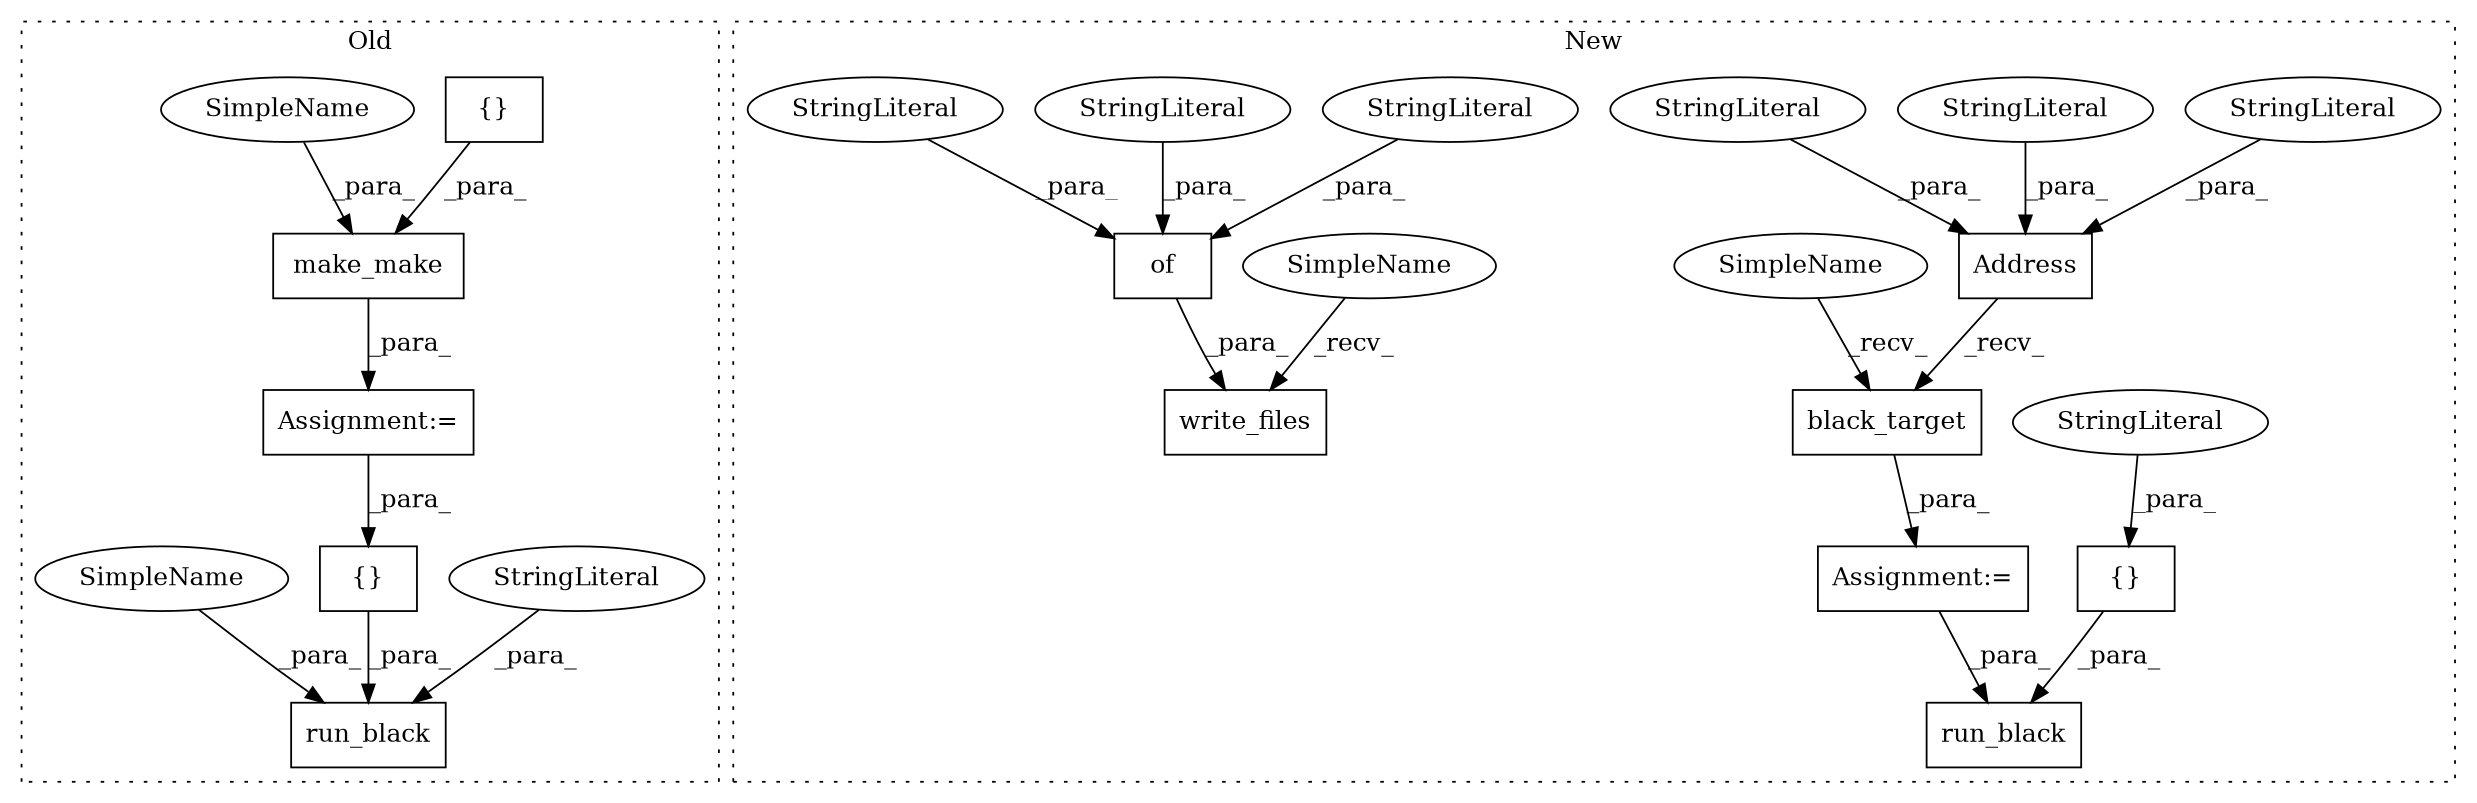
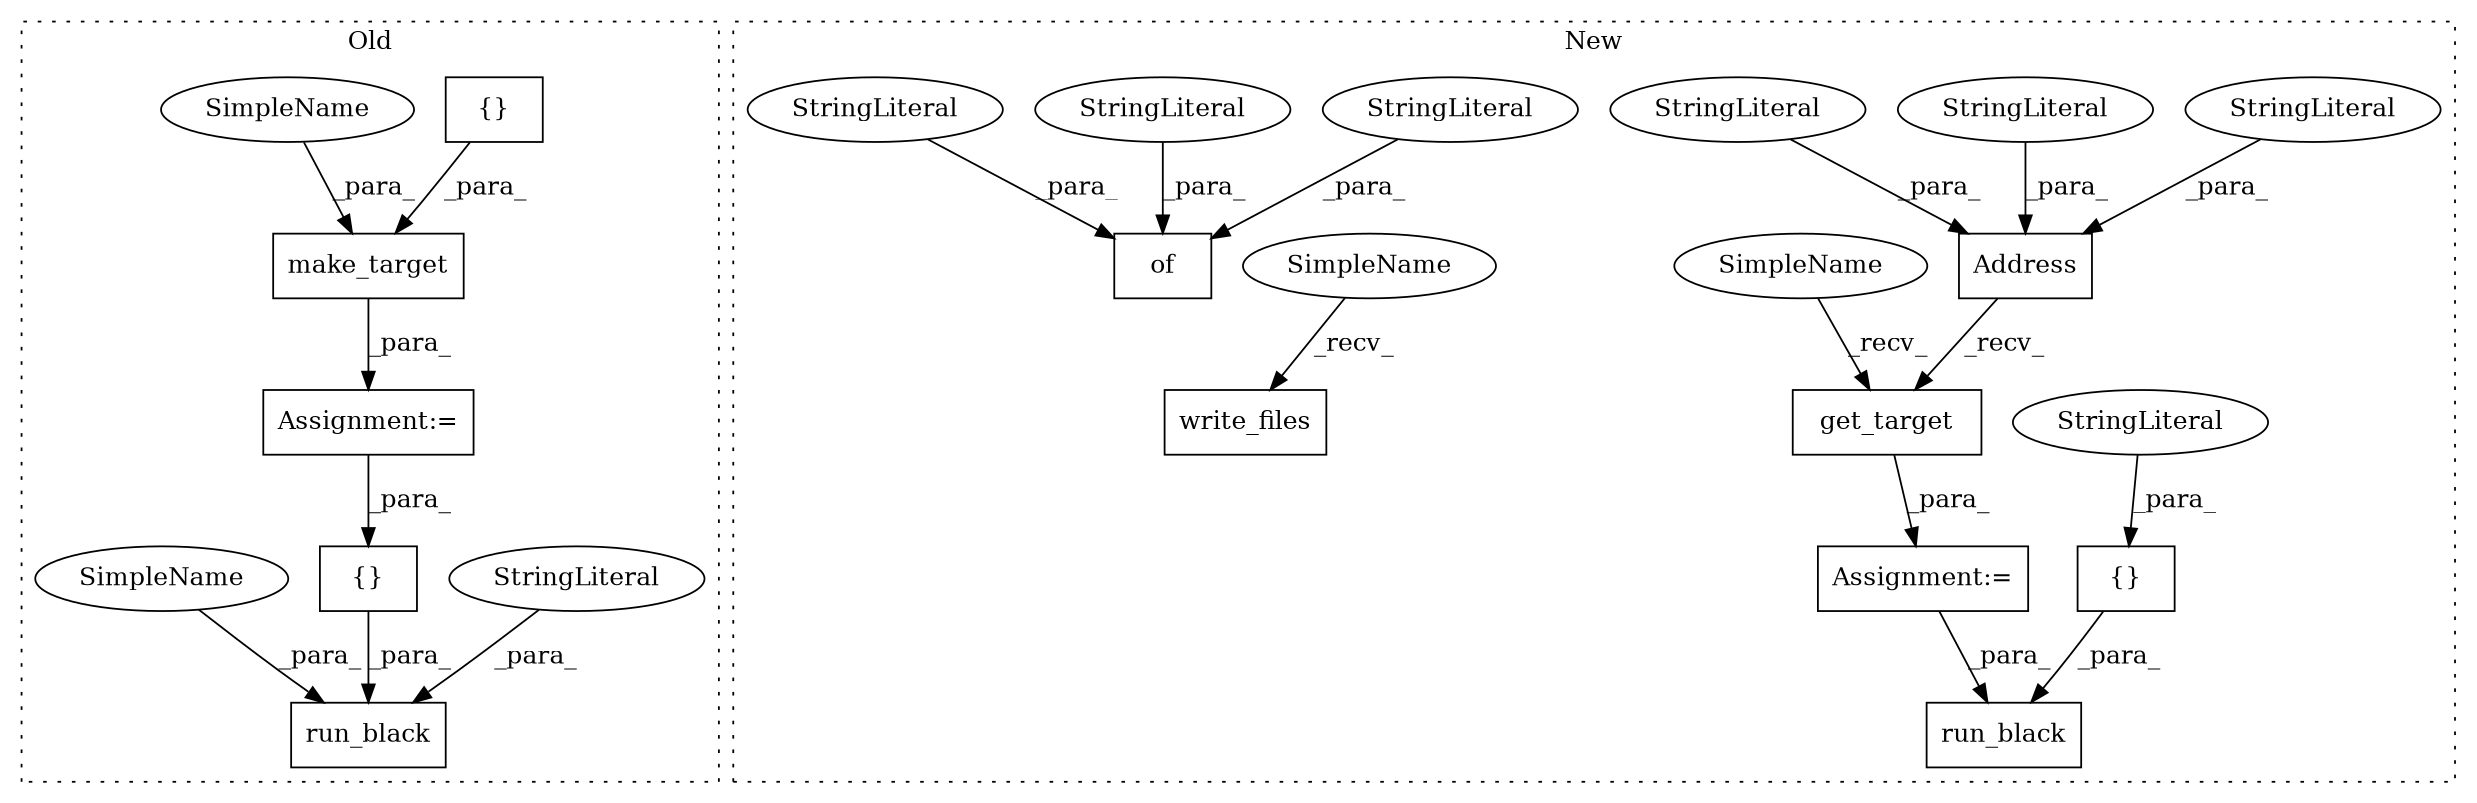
node "make_make": label "make_make" -> "make_target"
edge "of" -> "write_files": removed, label "_para_"
node "black_target": label "black_target" -> "get_target"
